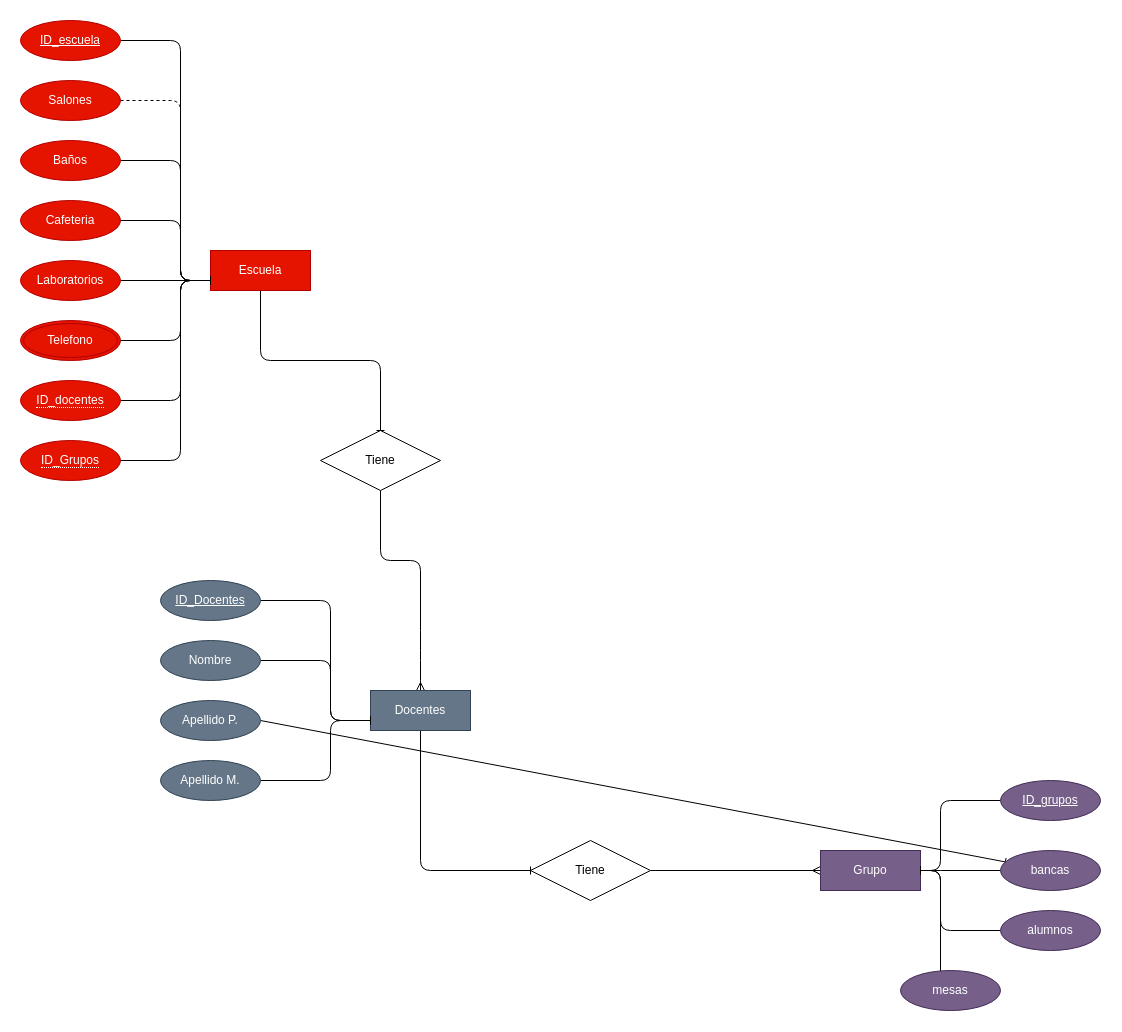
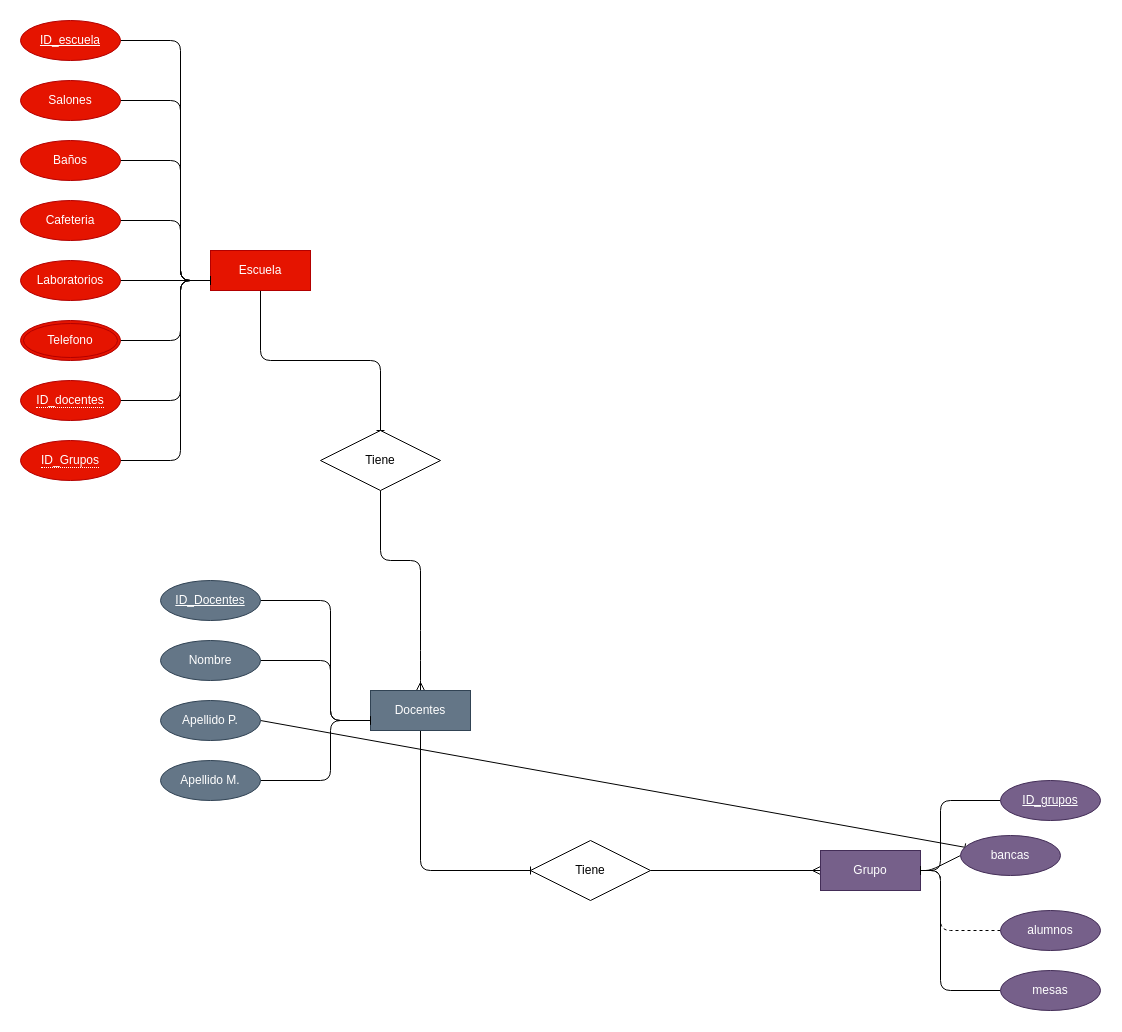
edge "Salones" -> "Escuela": style dashed -> solid
node "bancas": moved (1051, 871) -> (1011, 856)
edge "alumnos" -> "Grupo": style solid -> dashed
node "mesas": moved (951, 991) -> (1051, 991)
